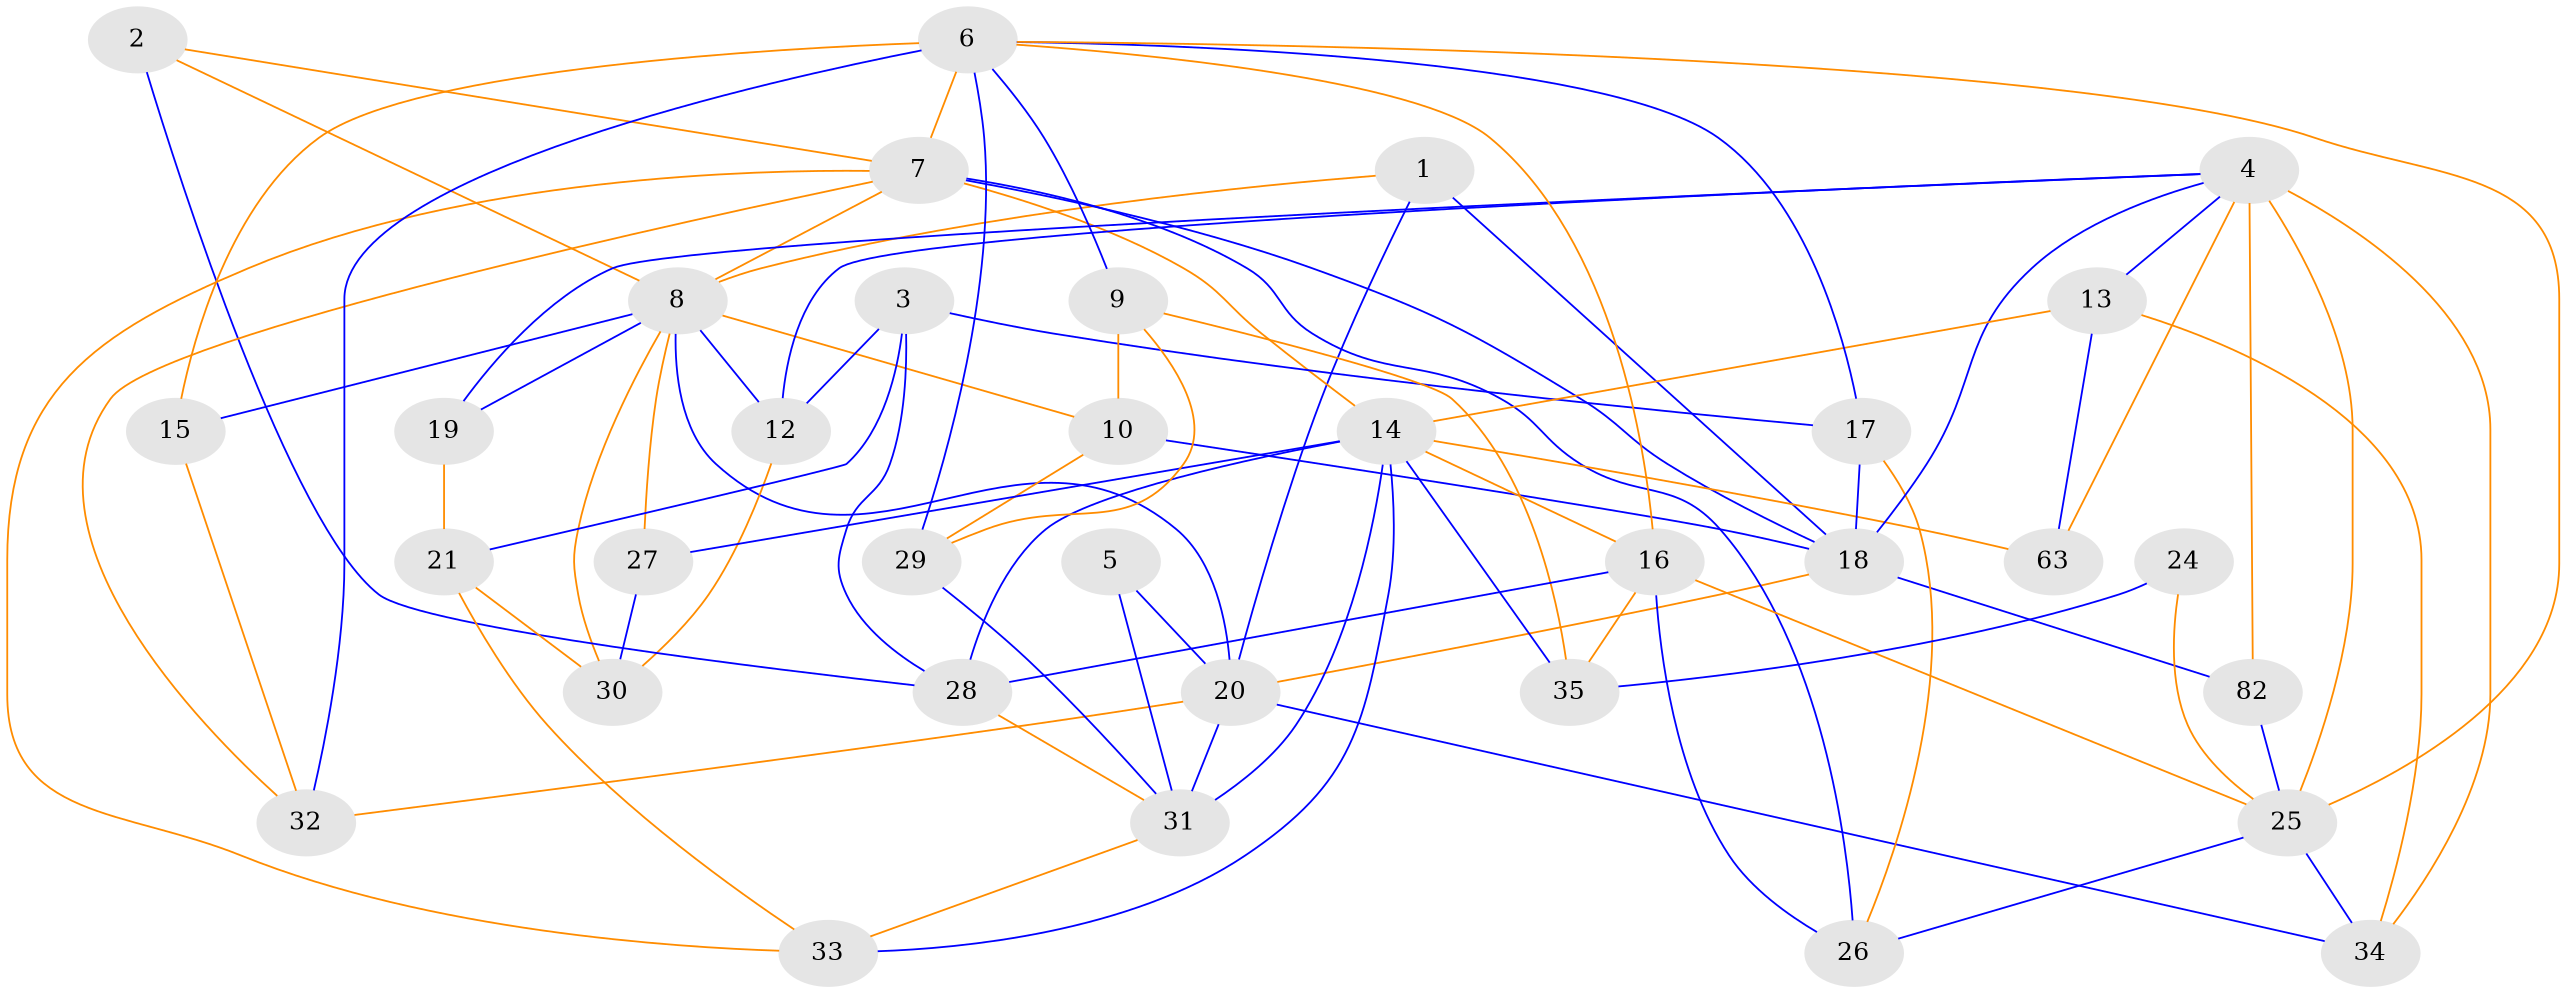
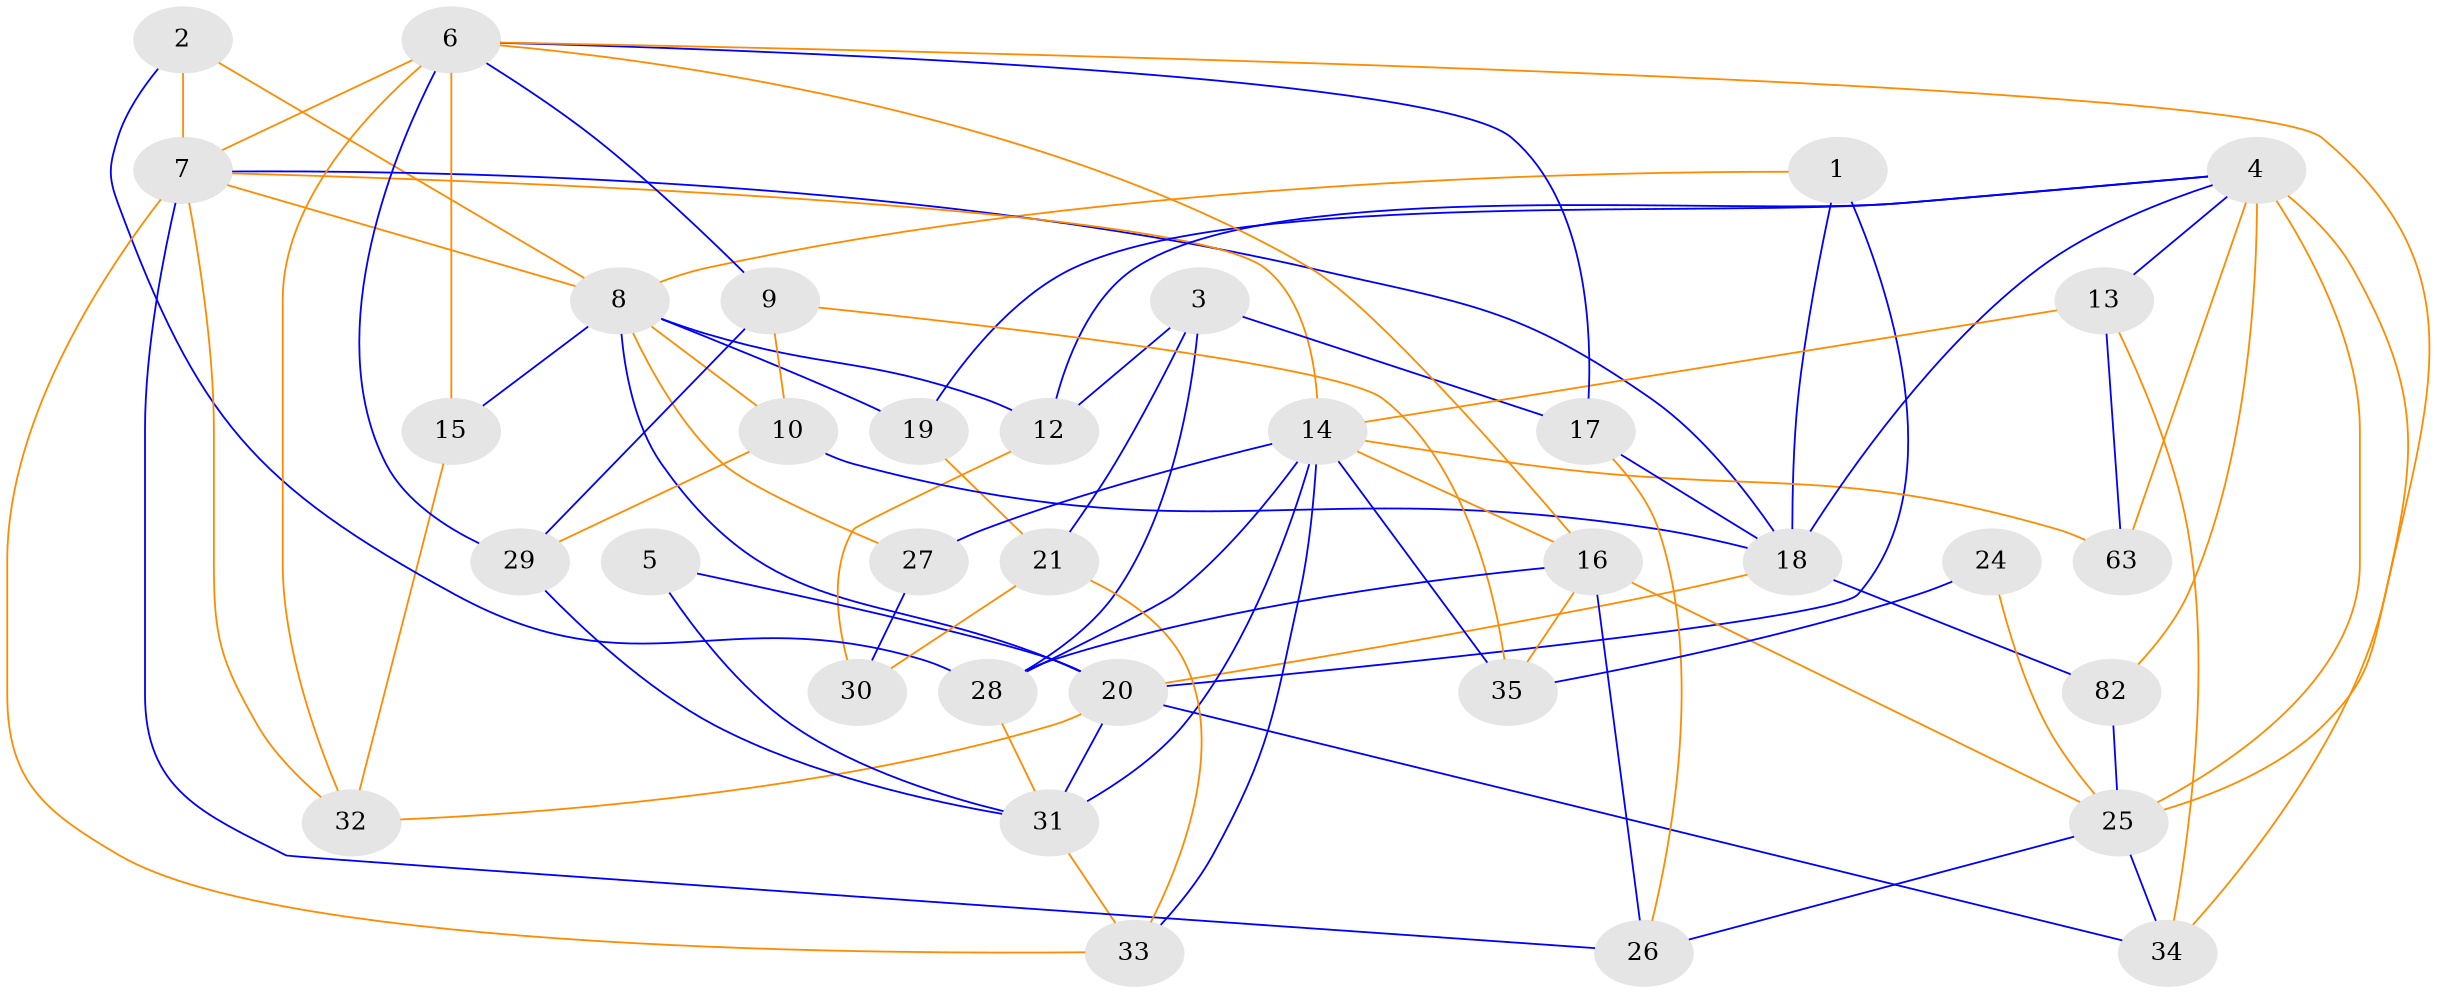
edge "6" -- "32": color blue -> darkorange
edge "8" -- "30": removed
edge "9" -- "29": color darkorange -> blue
